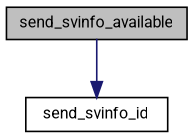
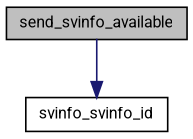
node "send_svinfo_id": label "send_svinfo_id" -> "svinfo_svinfo_id"
